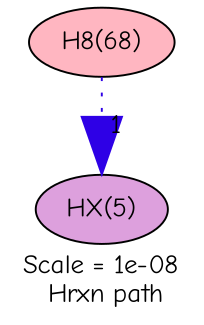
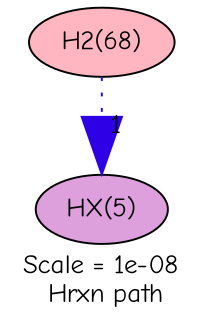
node "H8(68)": label "H8(68)" -> "H2(68)"
